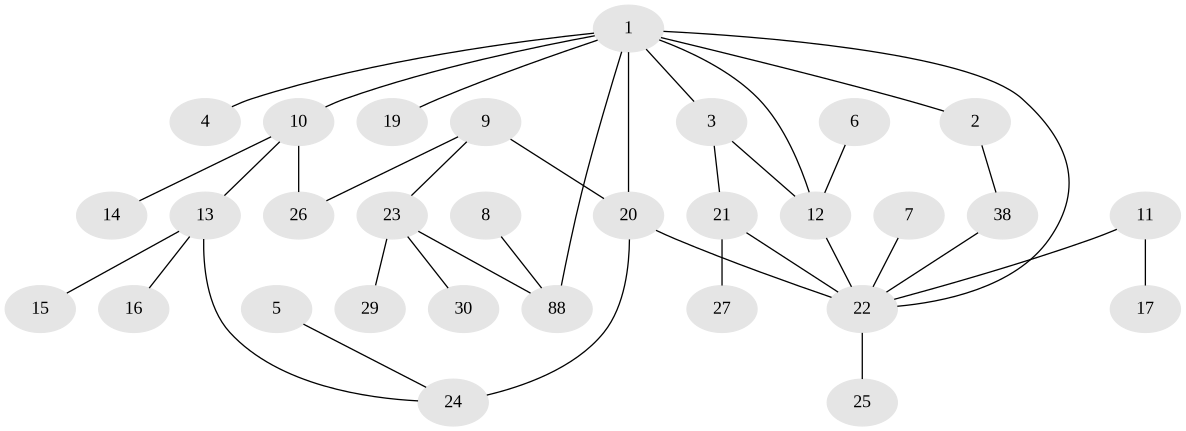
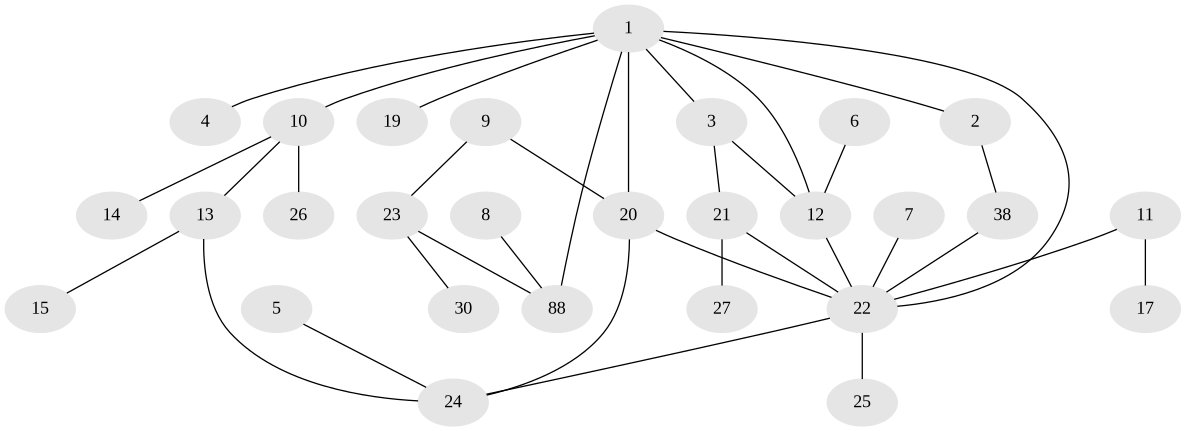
edge "9" -- "26": removed
node "16": removed
node "29": removed
edge "22" -- "24": added
